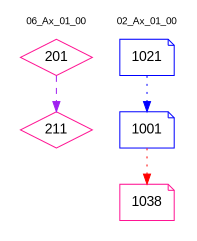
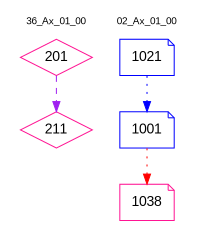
cluster "06_Ax_01_00": label "06_Ax_01_00" -> "36_Ax_01_00"
